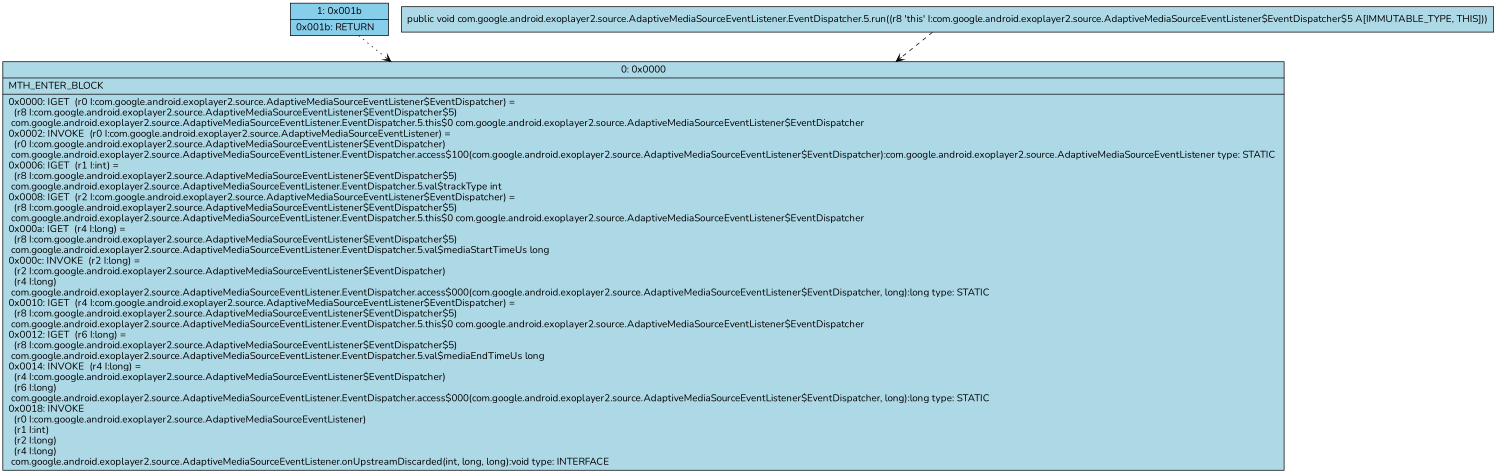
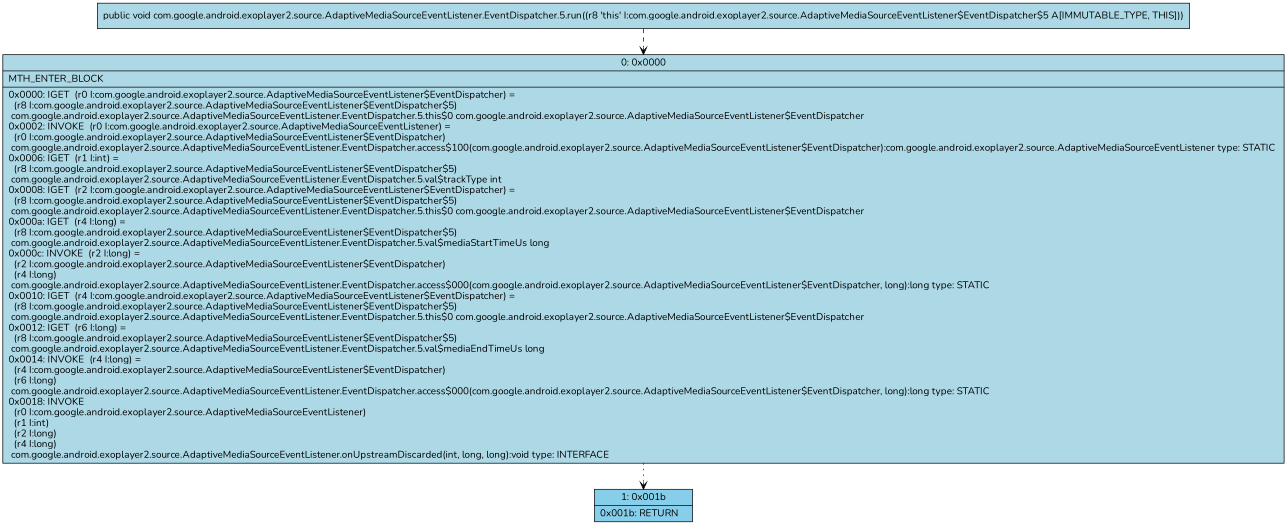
edge "1: 0x001b" -> "0: 0x0000": reversed
